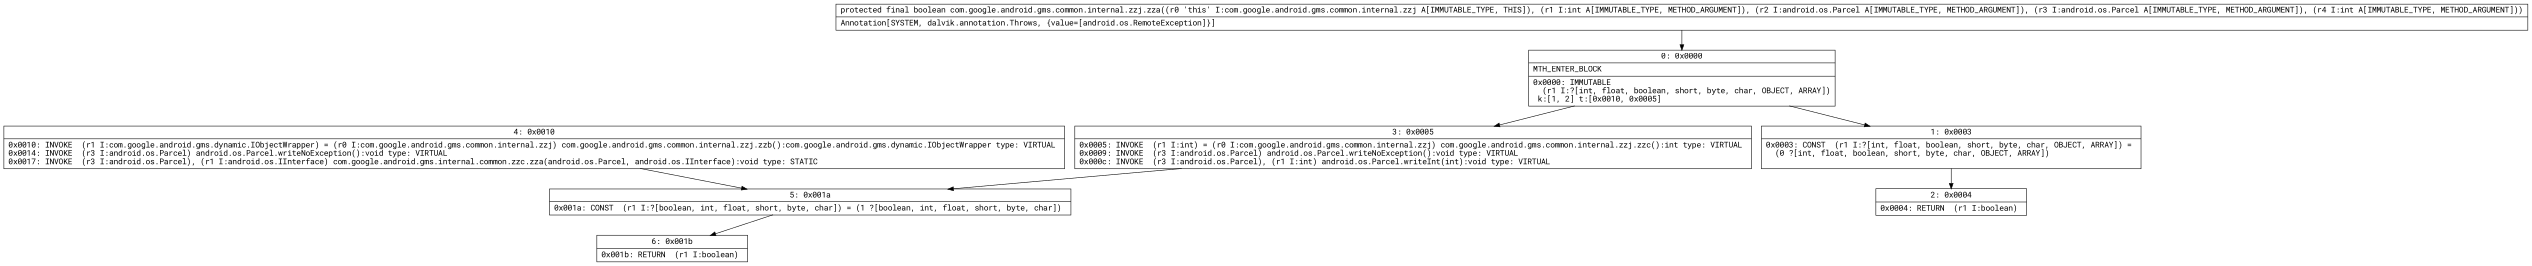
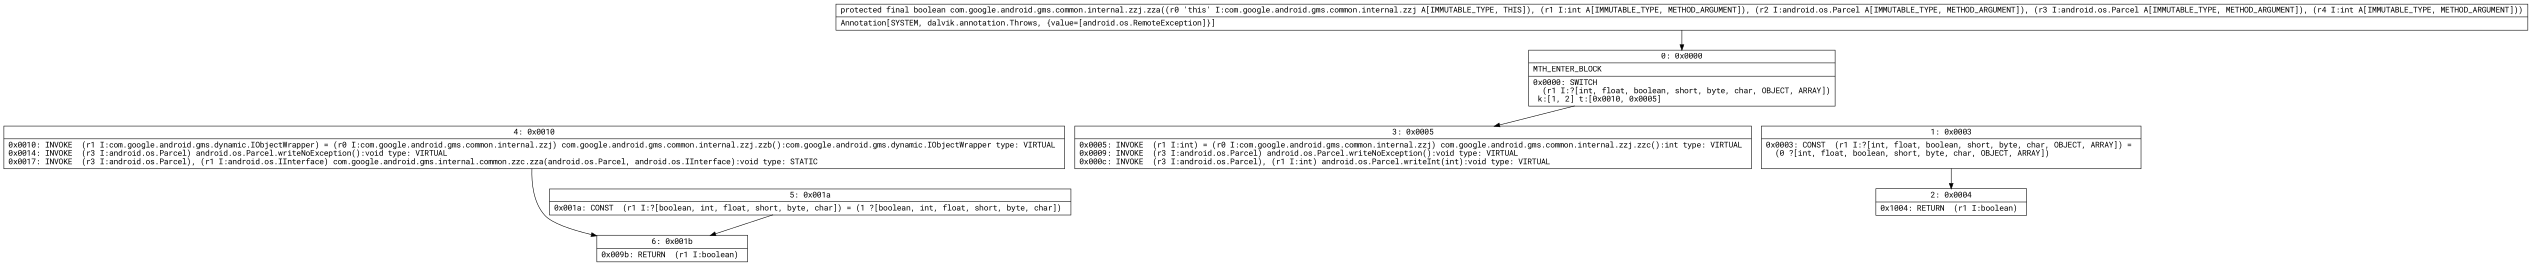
node "0: 0x0000": text "0x0000: IMMUTABLE" -> "0x0000: SWITCH"
edge "0: 0x0000" -> "1: 0x0003": removed
edge "4: 0x0010" -> "5: 0x001a": now "4: 0x0010" -> "6: 0x001b"
edge "3: 0x0005" -> "5: 0x001a": removed
node "2: 0x0004": text "0x0004: RETURN  (r1 I:boolean)" -> "0x1004: RETURN  (r1 I:boolean)"
node "6: 0x001b": text "0x001b: RETURN  (r1 I:boolean)" -> "0x009b: RETURN  (r1 I:boolean)"
